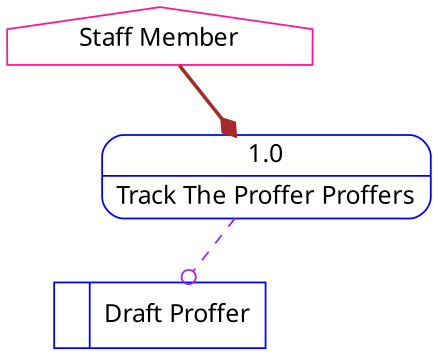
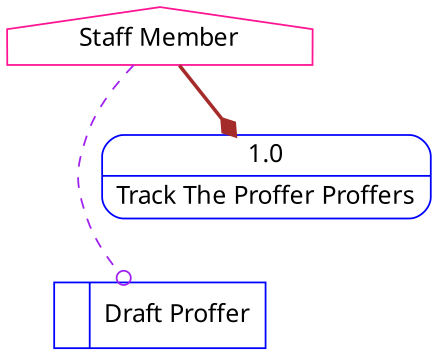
edge "1.0" -> "Draft Proffer": now "Staff Member" -> "Draft Proffer"
